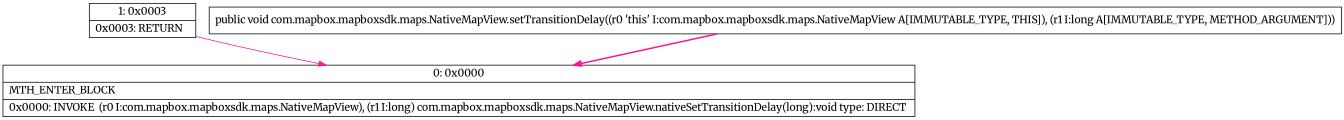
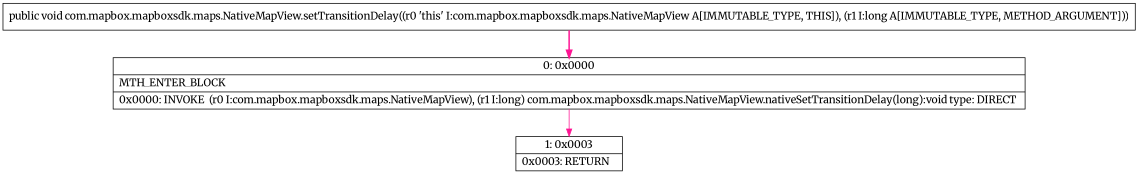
edge "1: 0x0003" -> "0: 0x0000": reversed
